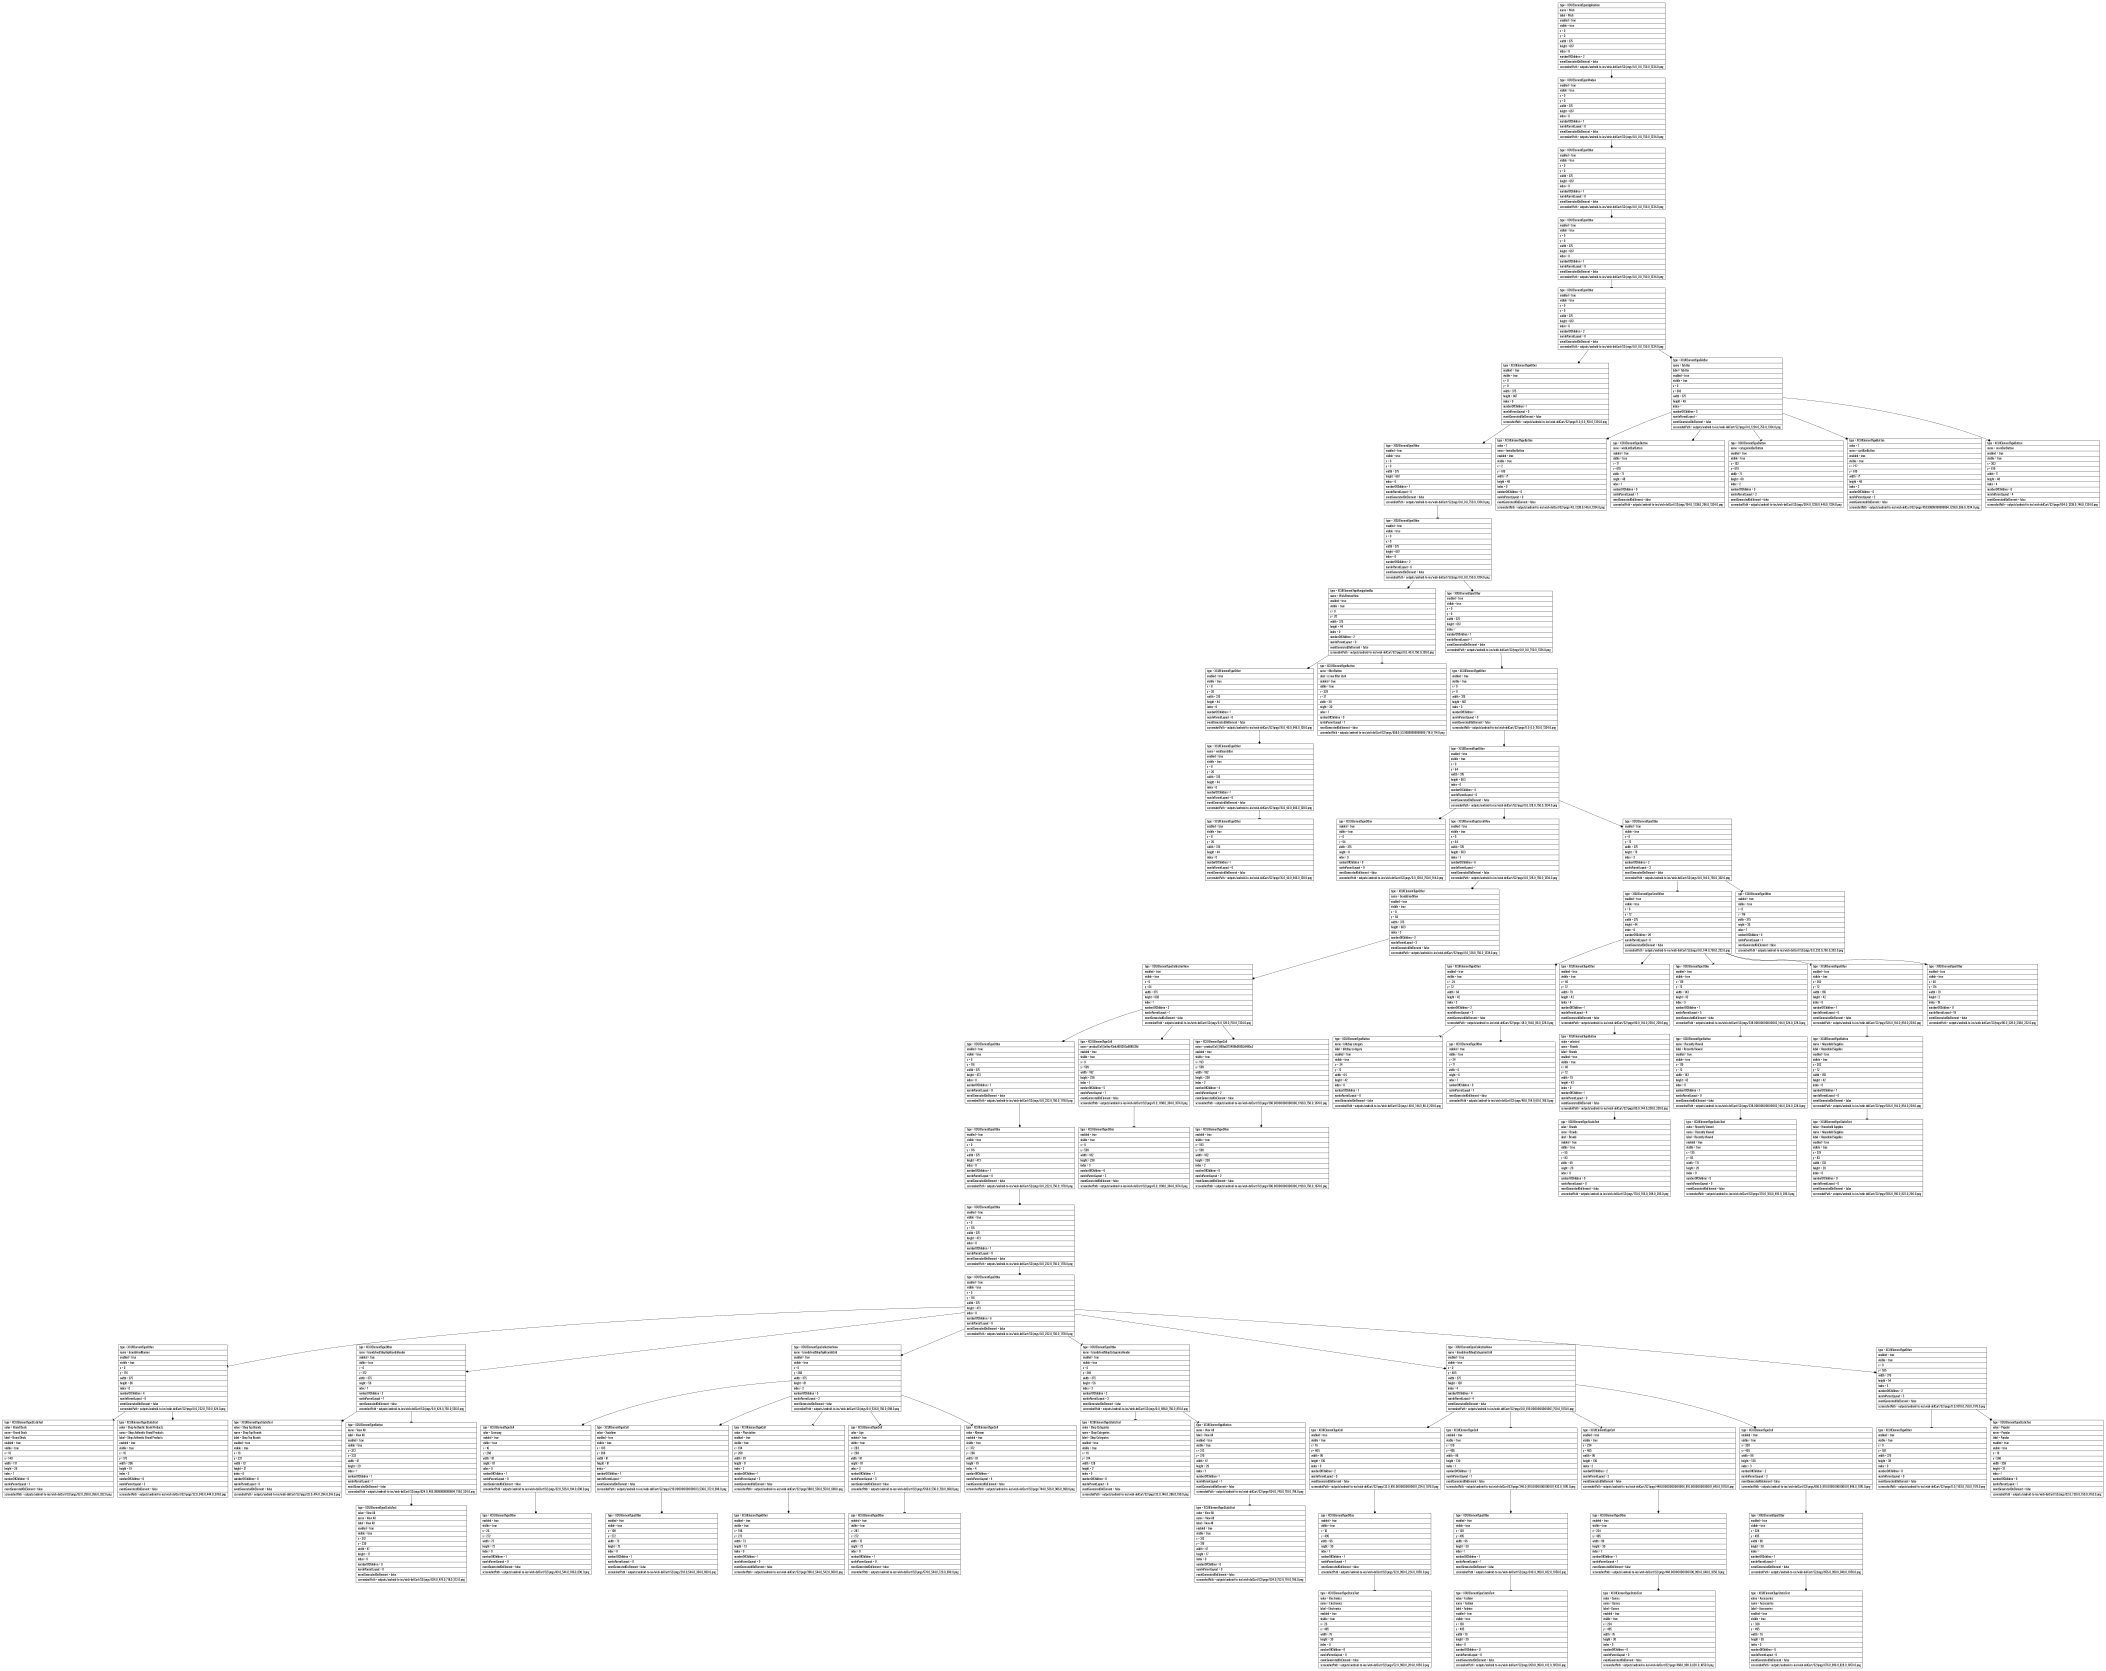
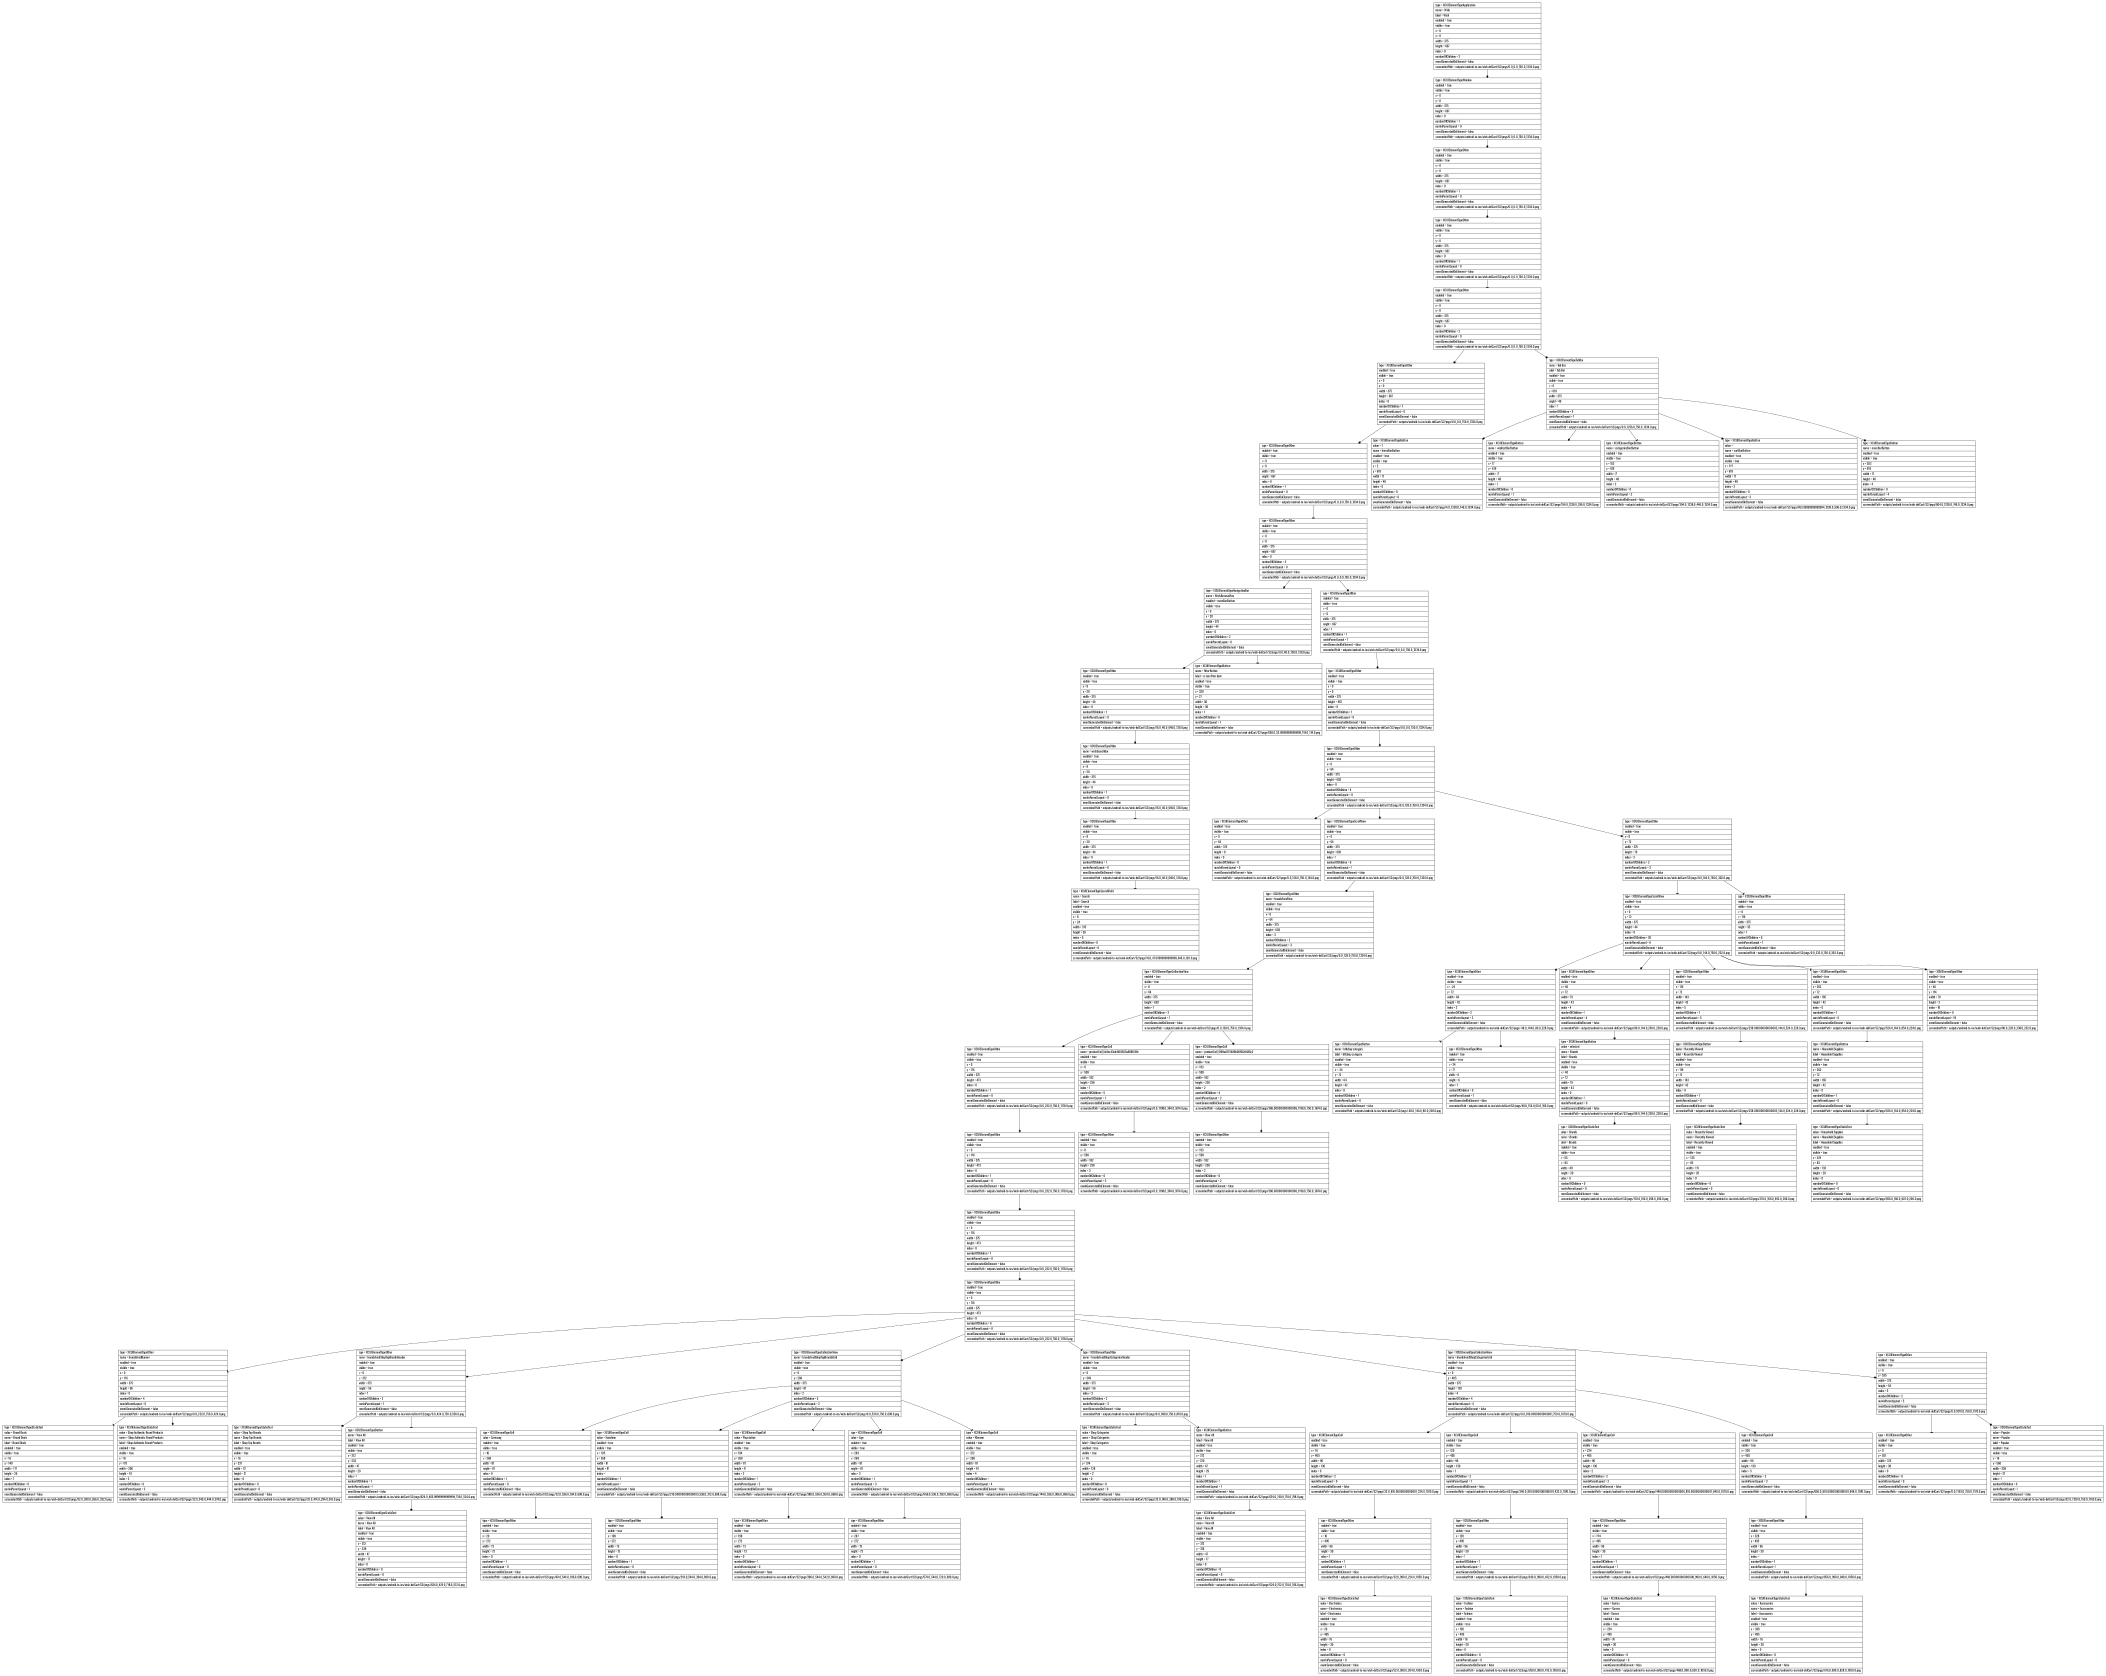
node "type = XCUIElementTypeNavigationBar": text "enabled = true" -> "enabled = moreBarButton"
node "type = XCUIElementTypeSearchField": added
